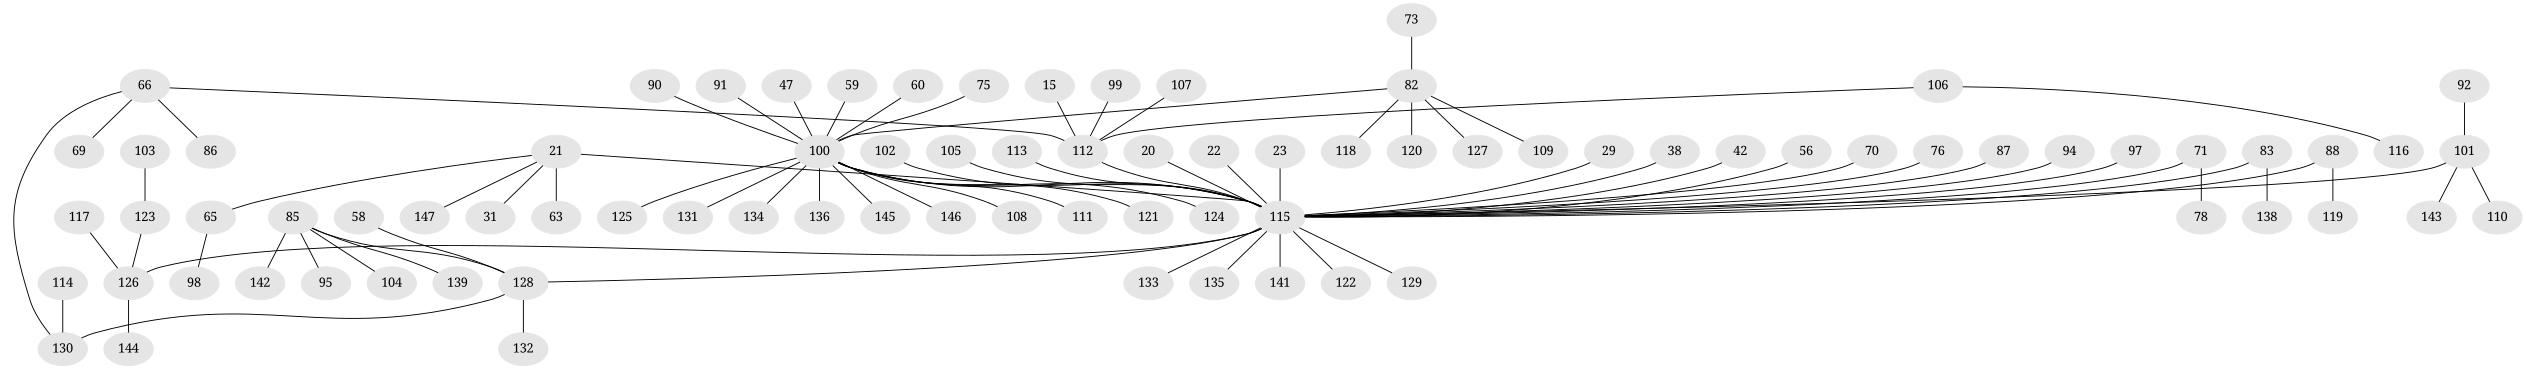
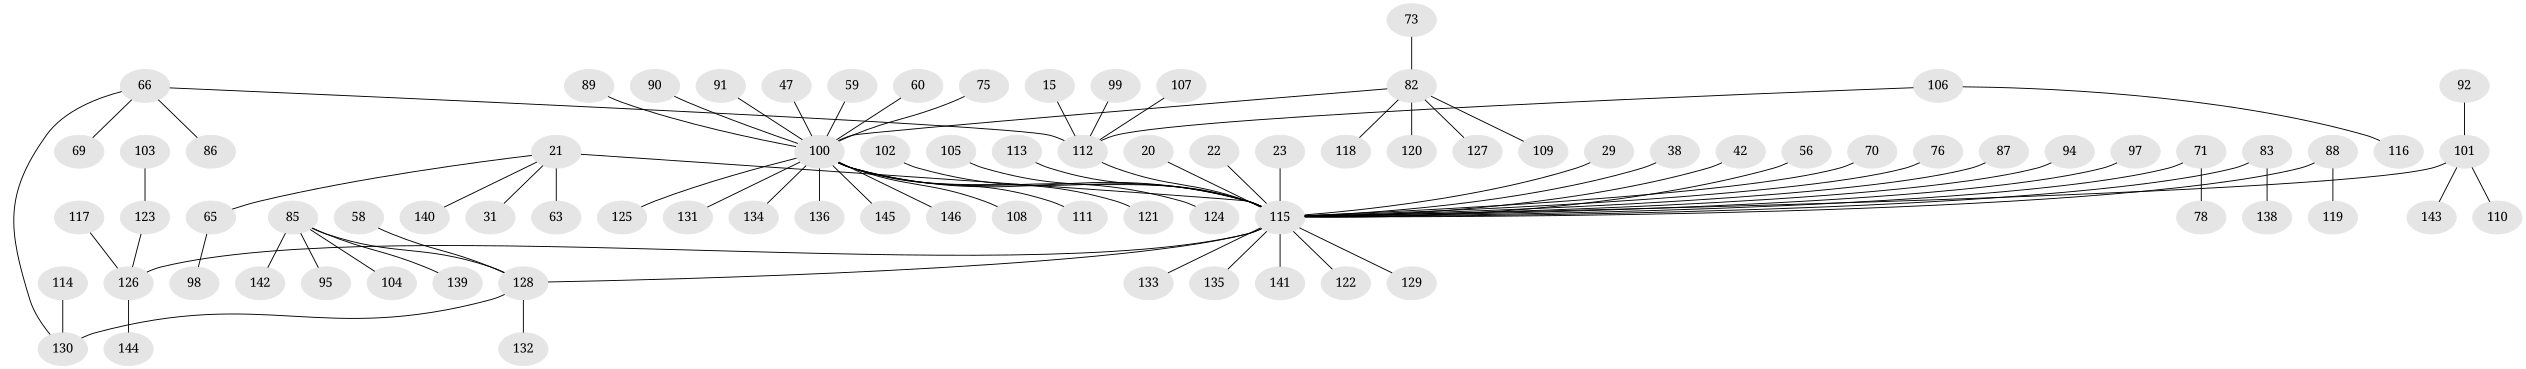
node "89": added
node "147": label "147" -> "140"
